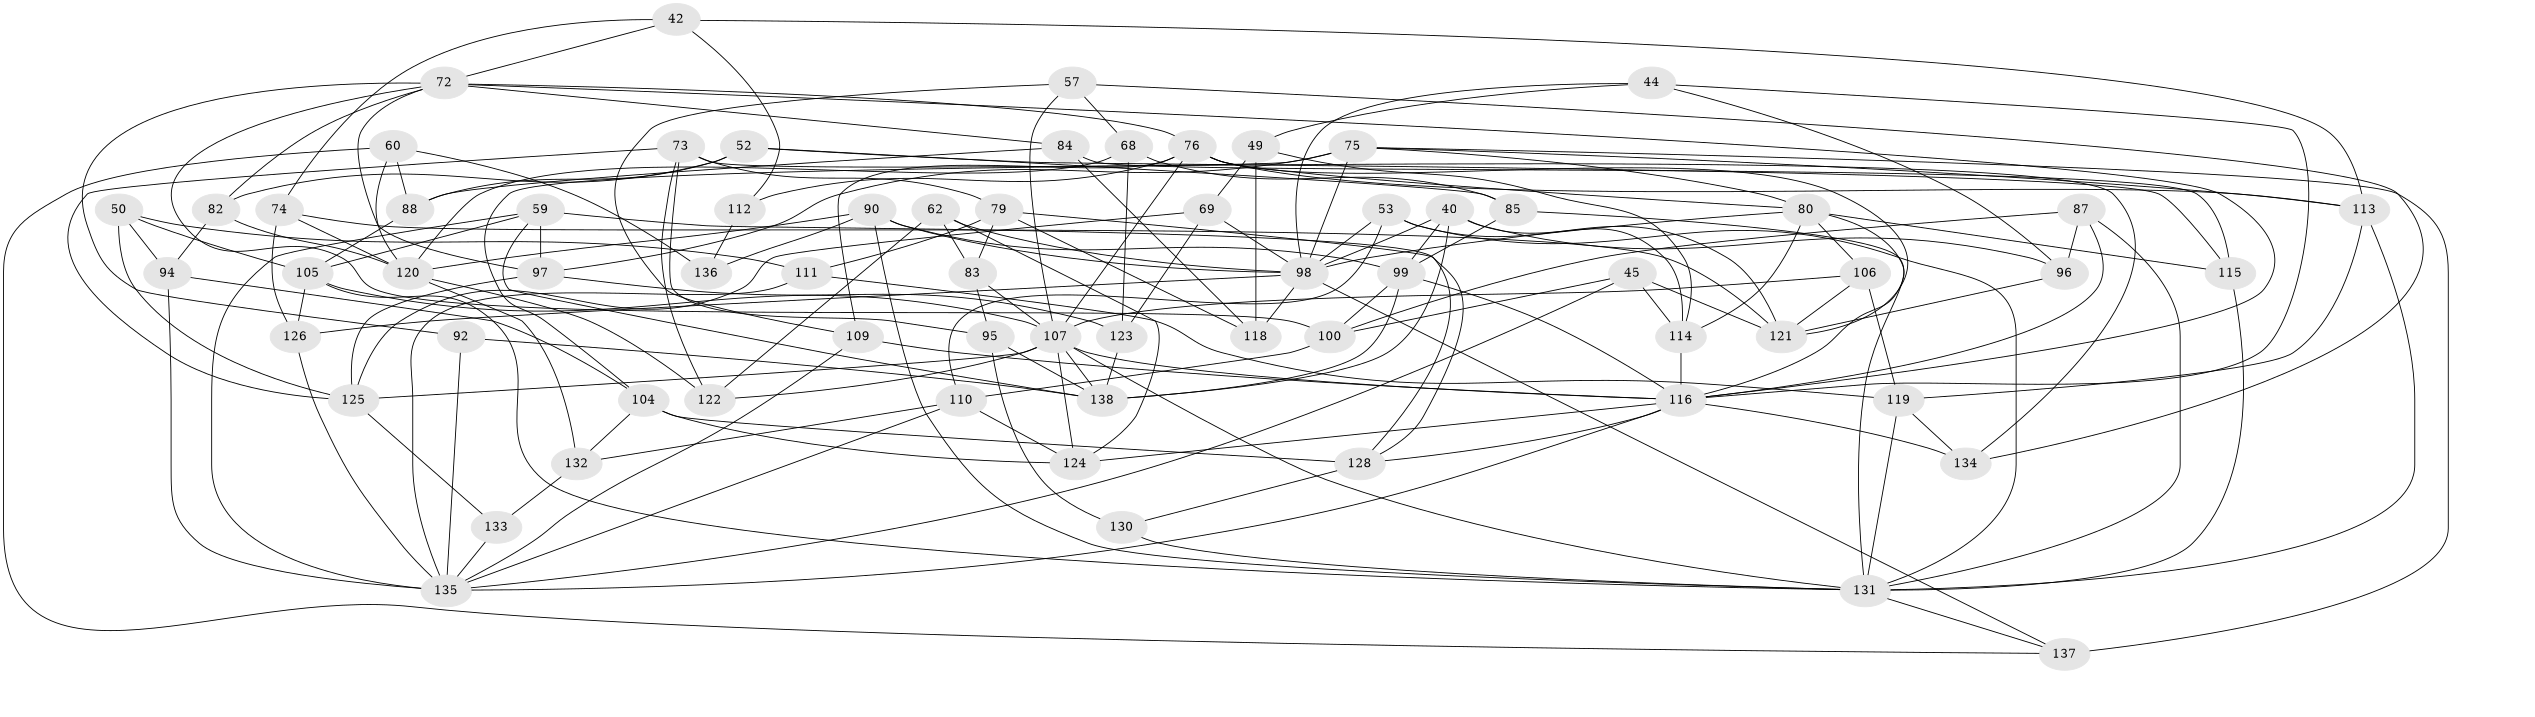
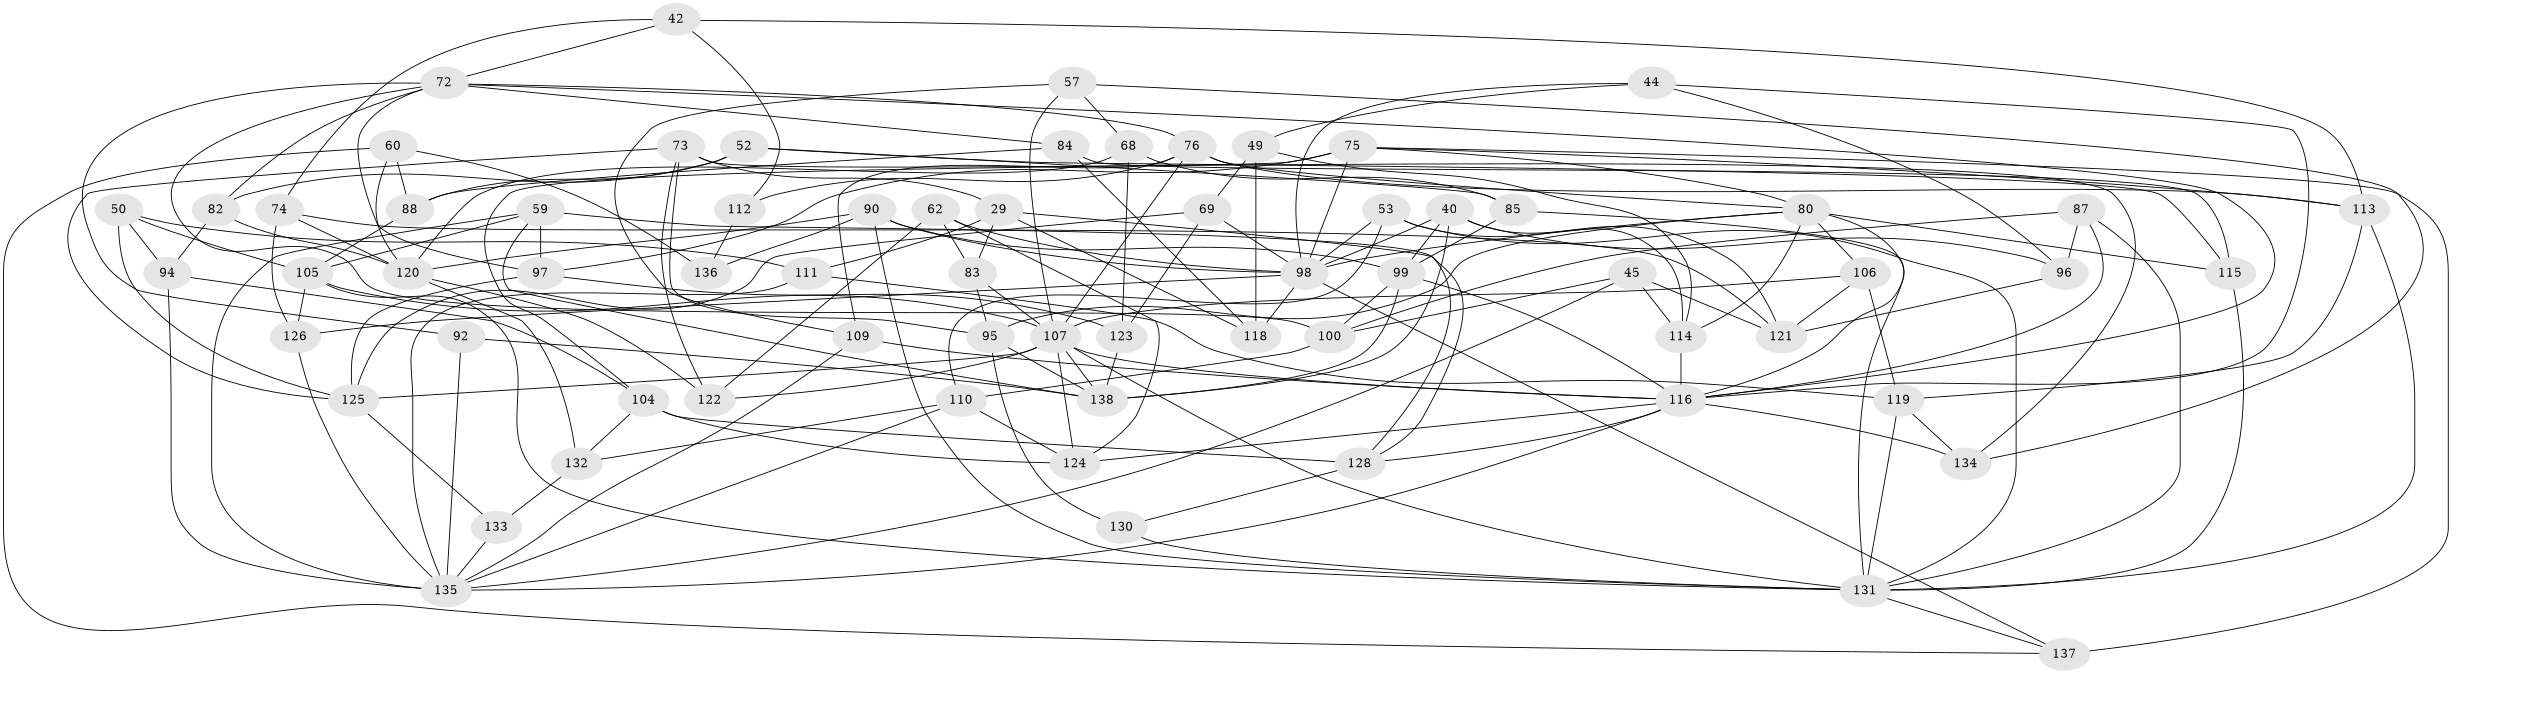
edge "76" -- "121": removed
node "79": label "79" -> "29"
edge "80" -- "95": added
